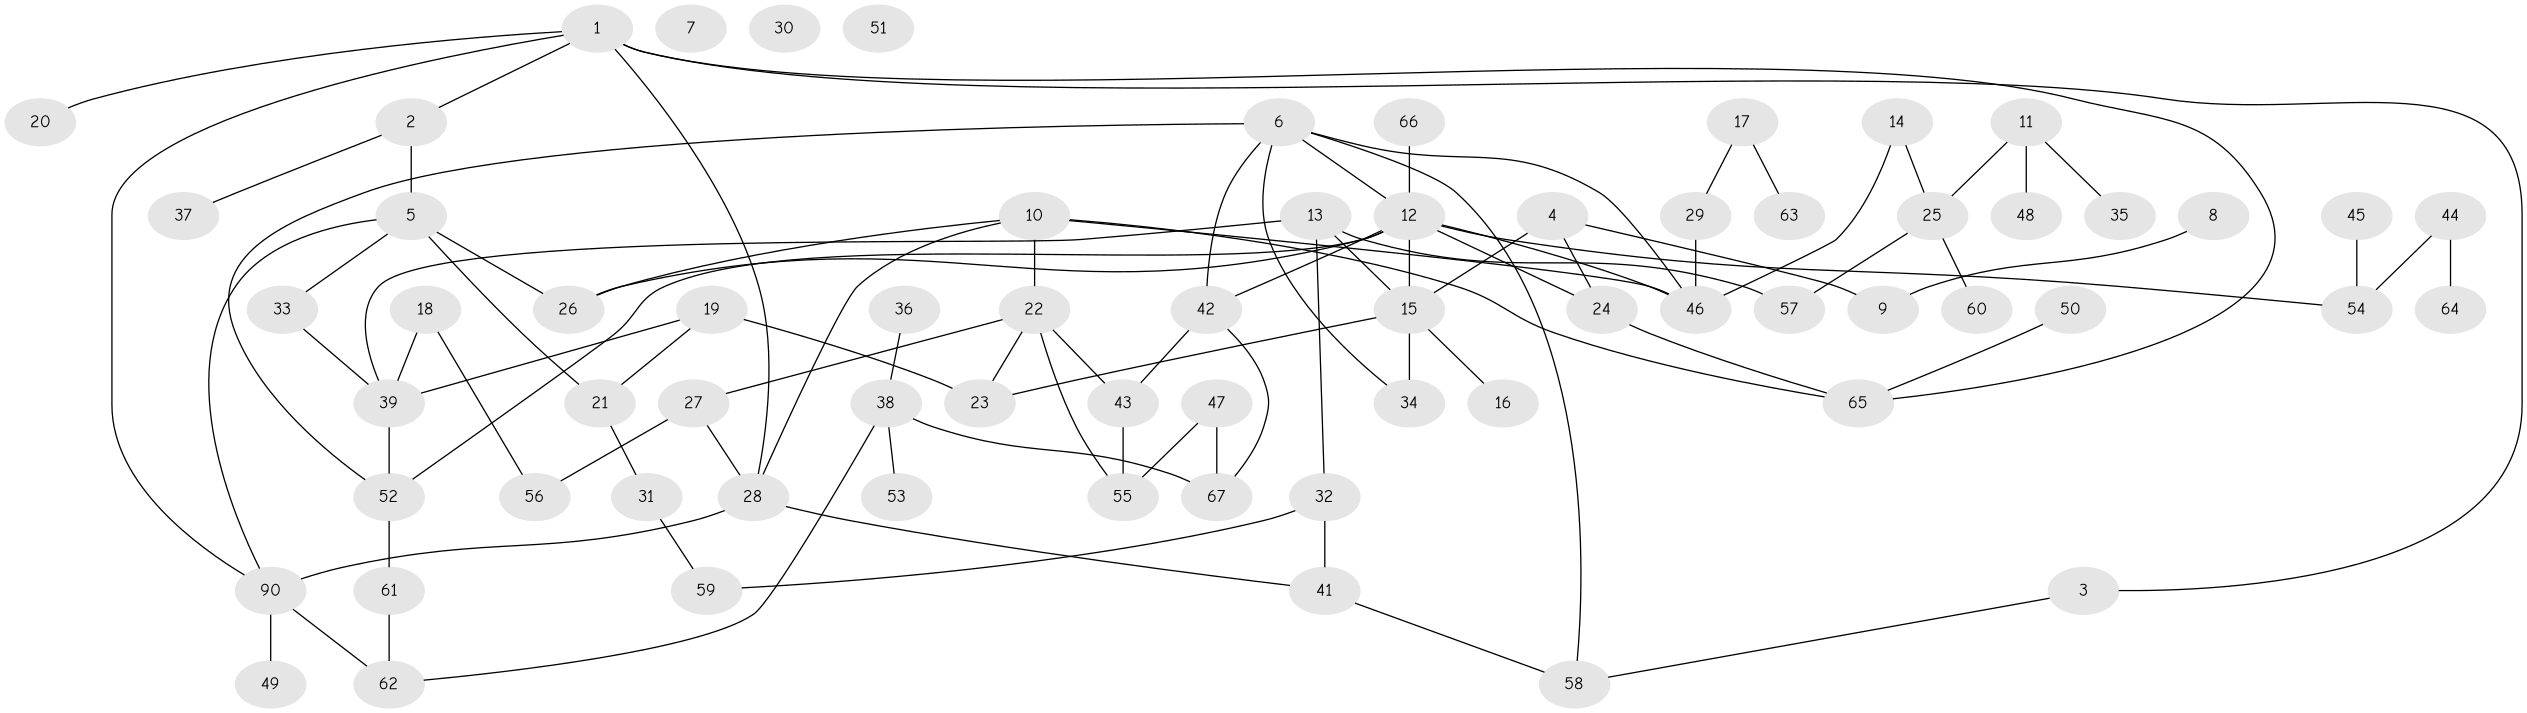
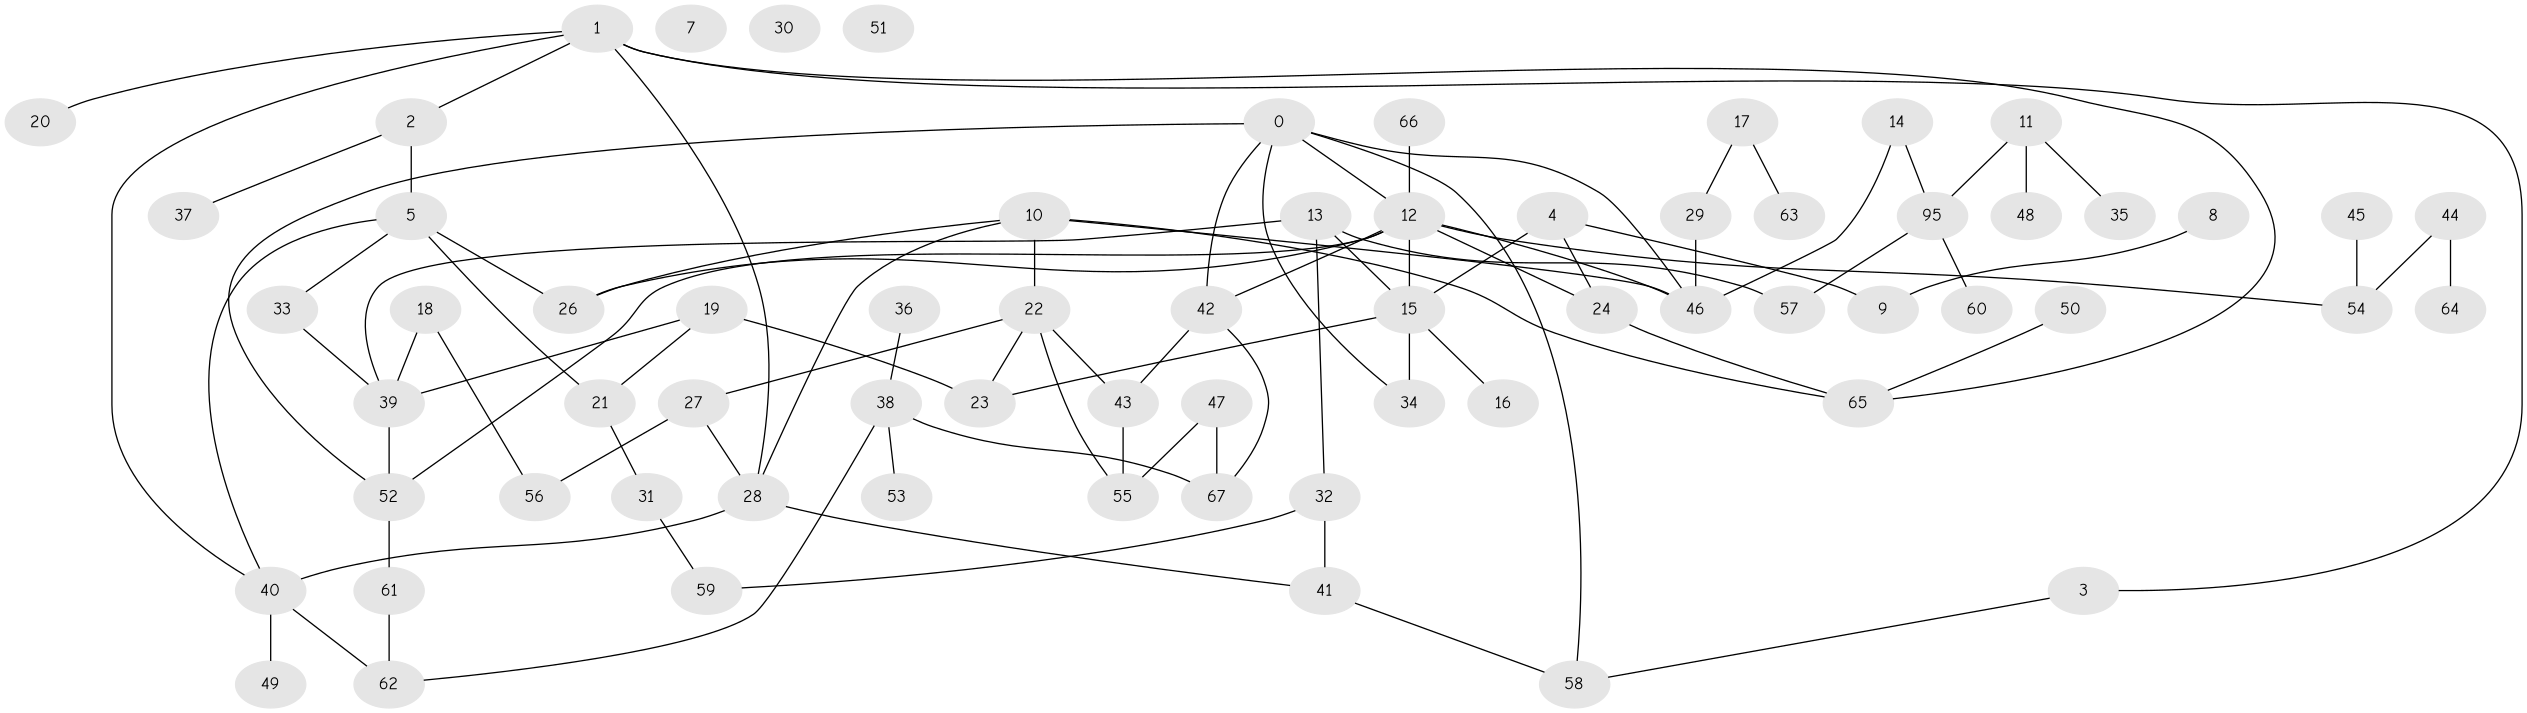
node "6": label "6" -> "0"
node "25": label "25" -> "95"
node "90": label "90" -> "40"
